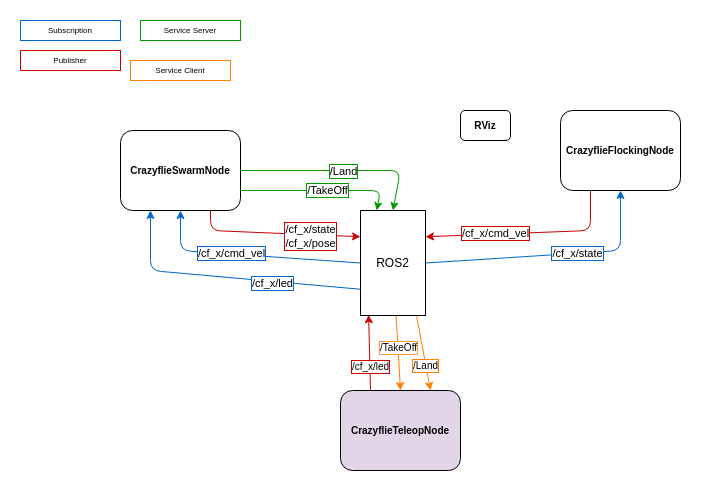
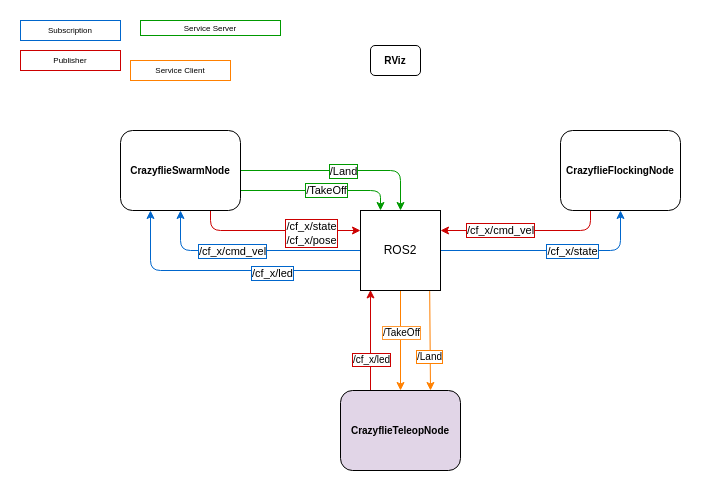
node "Service Server": size 100x20 -> 140x15
node "RViz": moved (486, 126) -> (396, 61)
node "CrazyflieFlockingNode": moved (621, 151) -> (621, 171)
node "ROS2": size 65x105 -> 80x80
